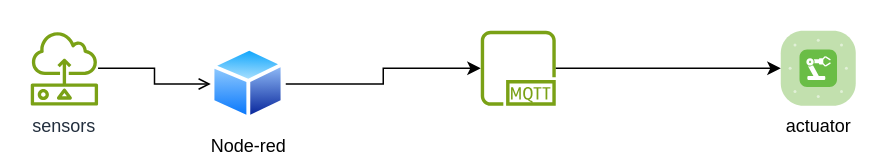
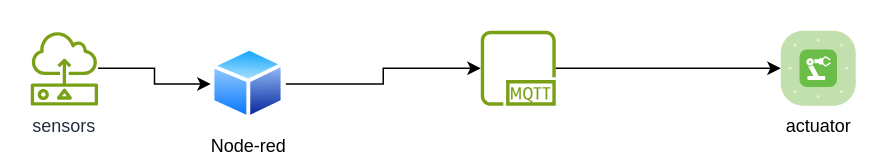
edge "sensors" -> "Node-red": arrowhead open -> classic
